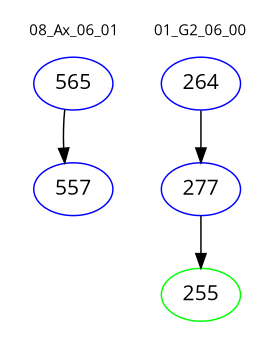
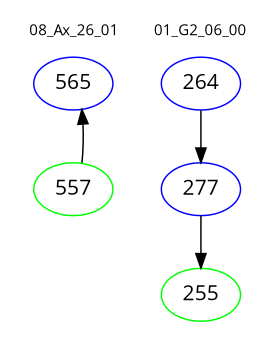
cluster "08_Ax_06_01": label "08_Ax_06_01" -> "08_Ax_26_01"
edge "565" -> "557": reversed
node "557": color blue -> green
